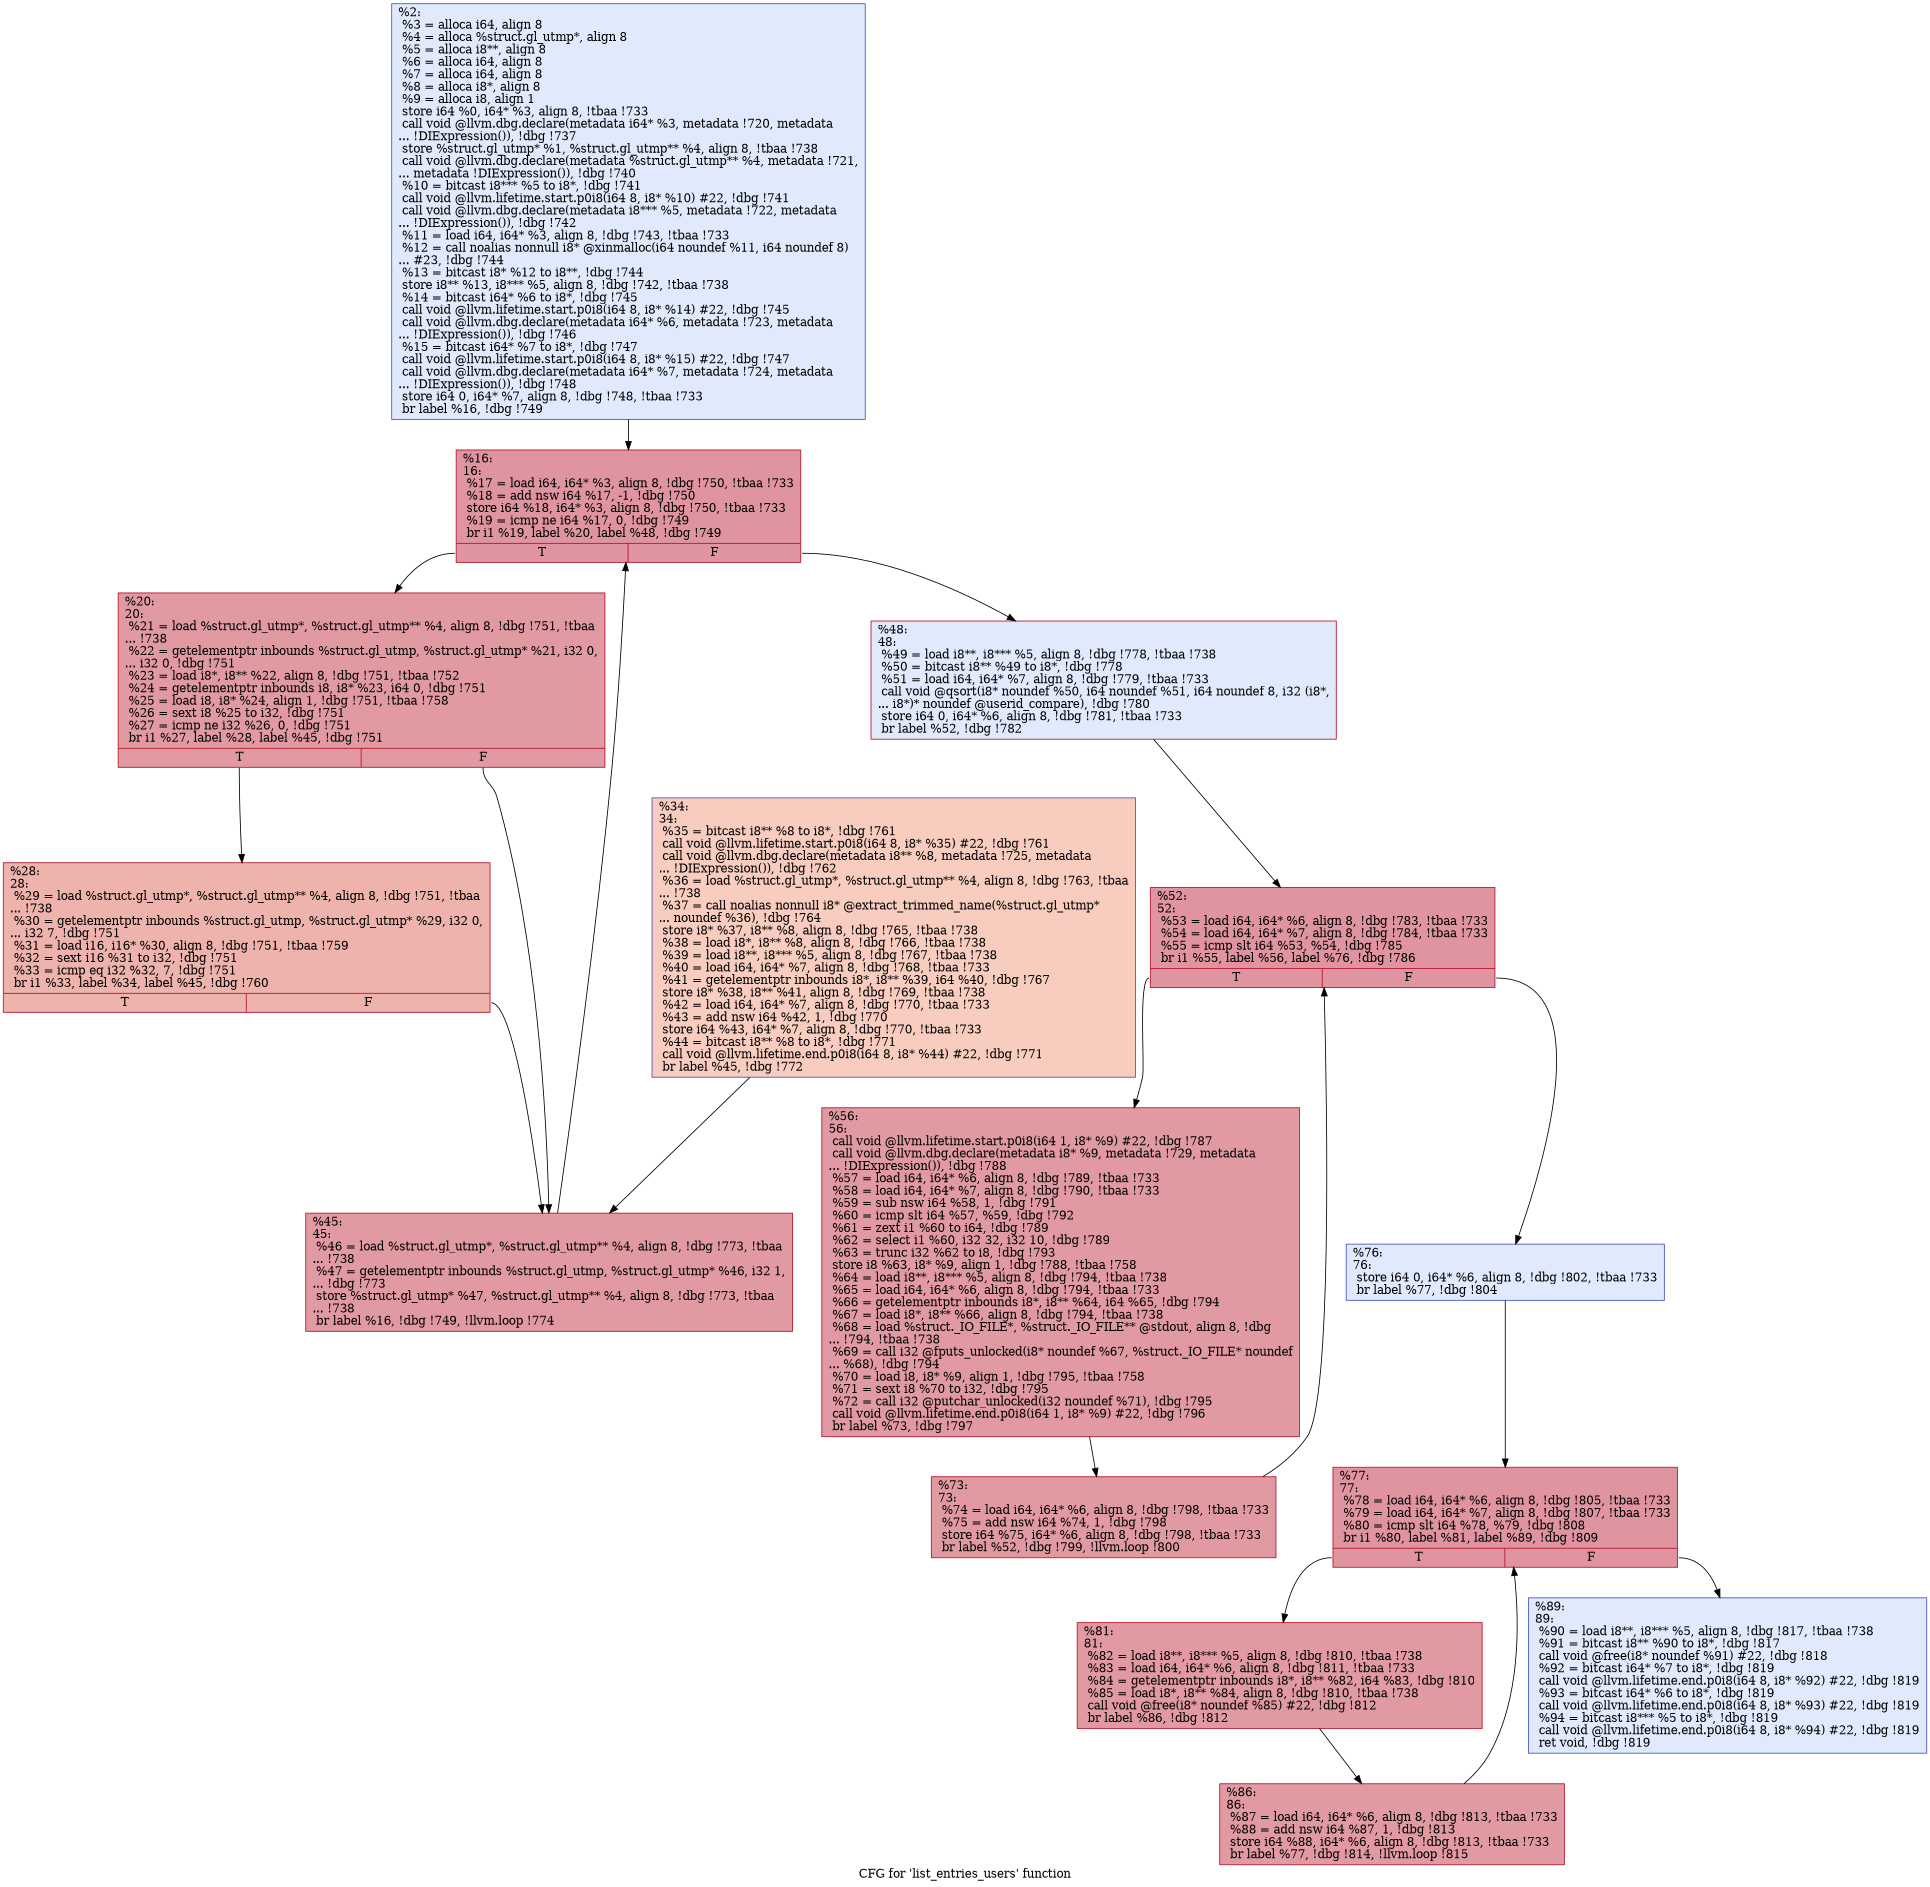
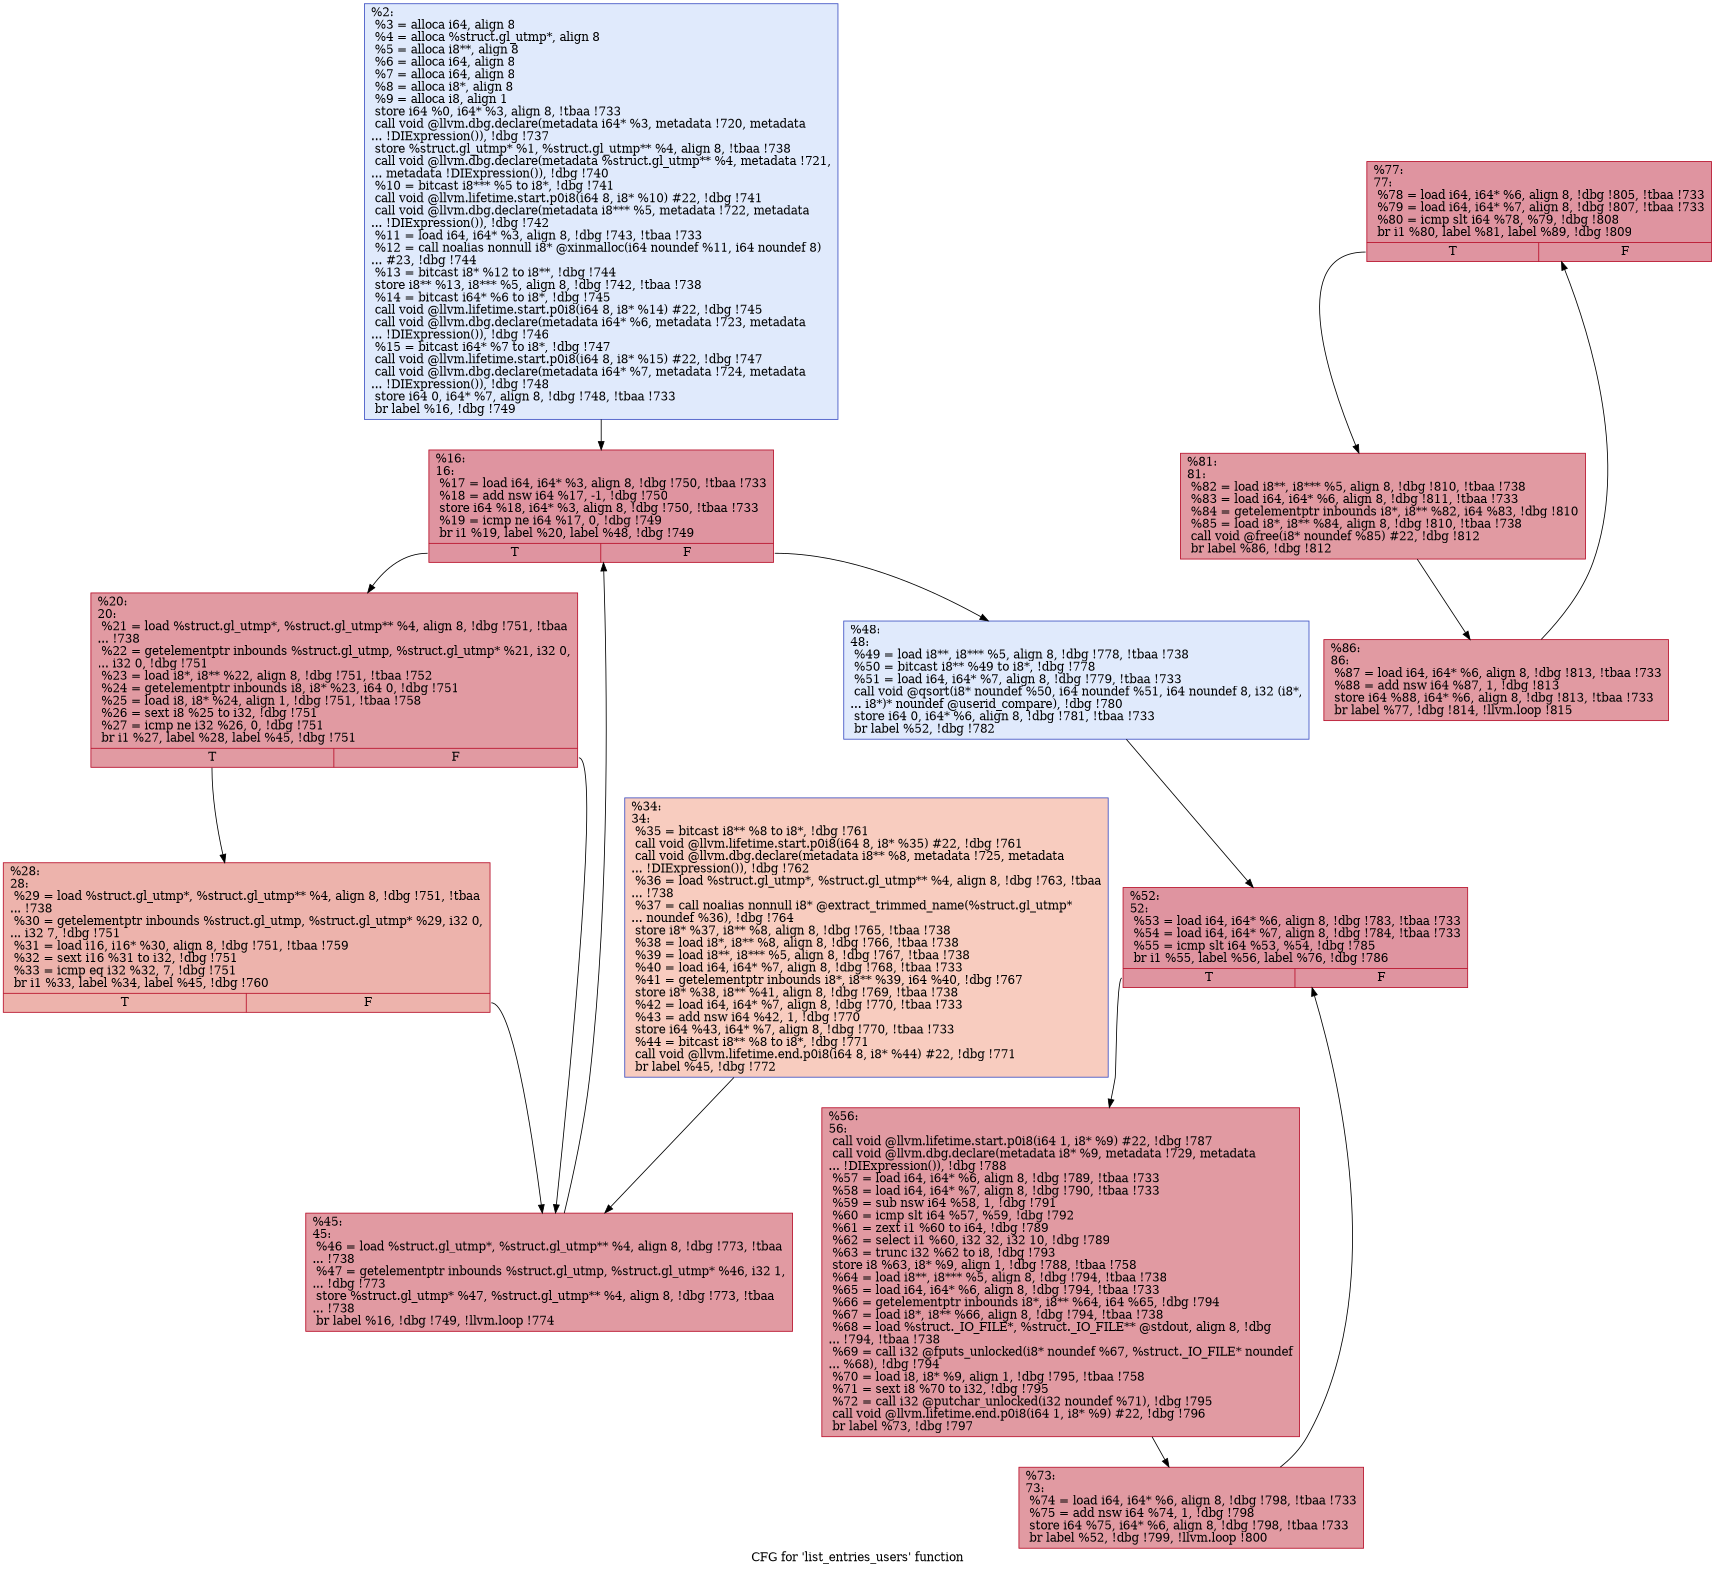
node "%48:": color #b70d28ff -> #3d50c3ff
node "%76:": removed
node "%89:": removed
